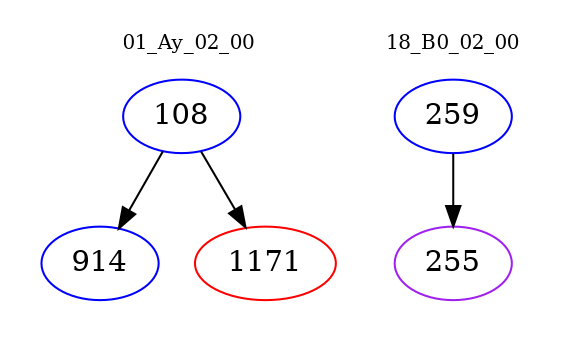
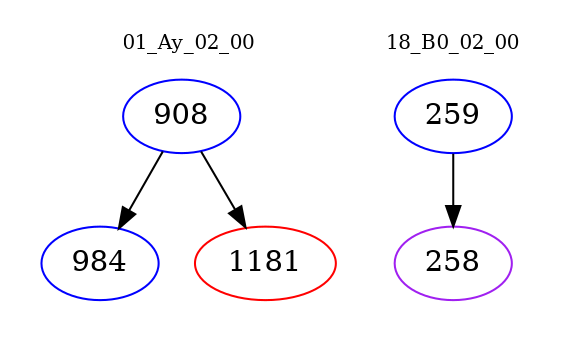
node "108": label "108" -> "908"
node "914": label "914" -> "984"
node "1171": label "1171" -> "1181"
node "255": label "255" -> "258"
